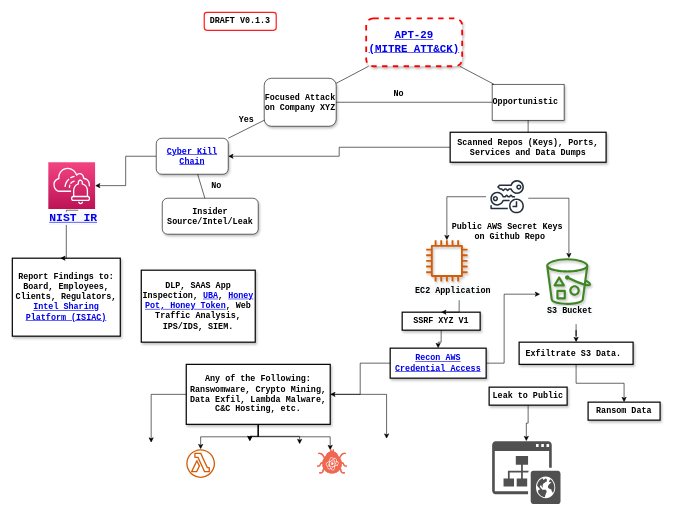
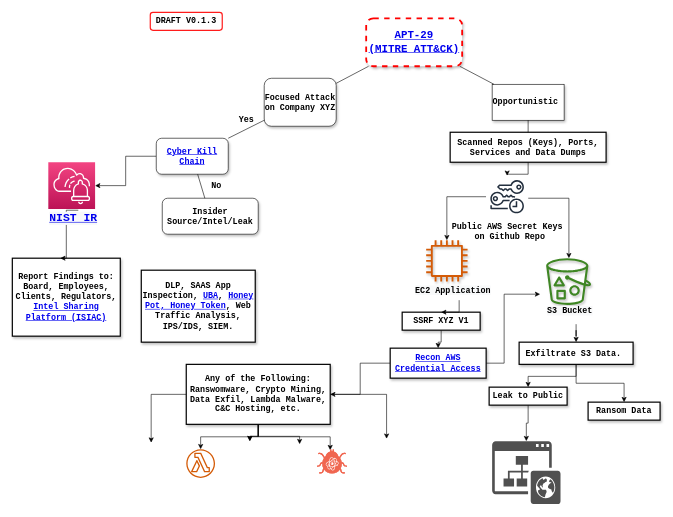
node "DRAFT V0.1.3": moved (240, 21) -> (186, 21)
edge "Focused Attack on Company XYZ" -- "Opportunistic": removed, label "No"
edge "Scanned Repos (Keys), Ports, Services and Data Dumps" -> "Cyber Kill Chain": now "Scanned Repos (Keys), Ports, Services and Data Dumps" -> "Public AWS Secret Keys on Github Repo"
edge "Exfiltrate S3 Data." -> "Leak to Public": added
